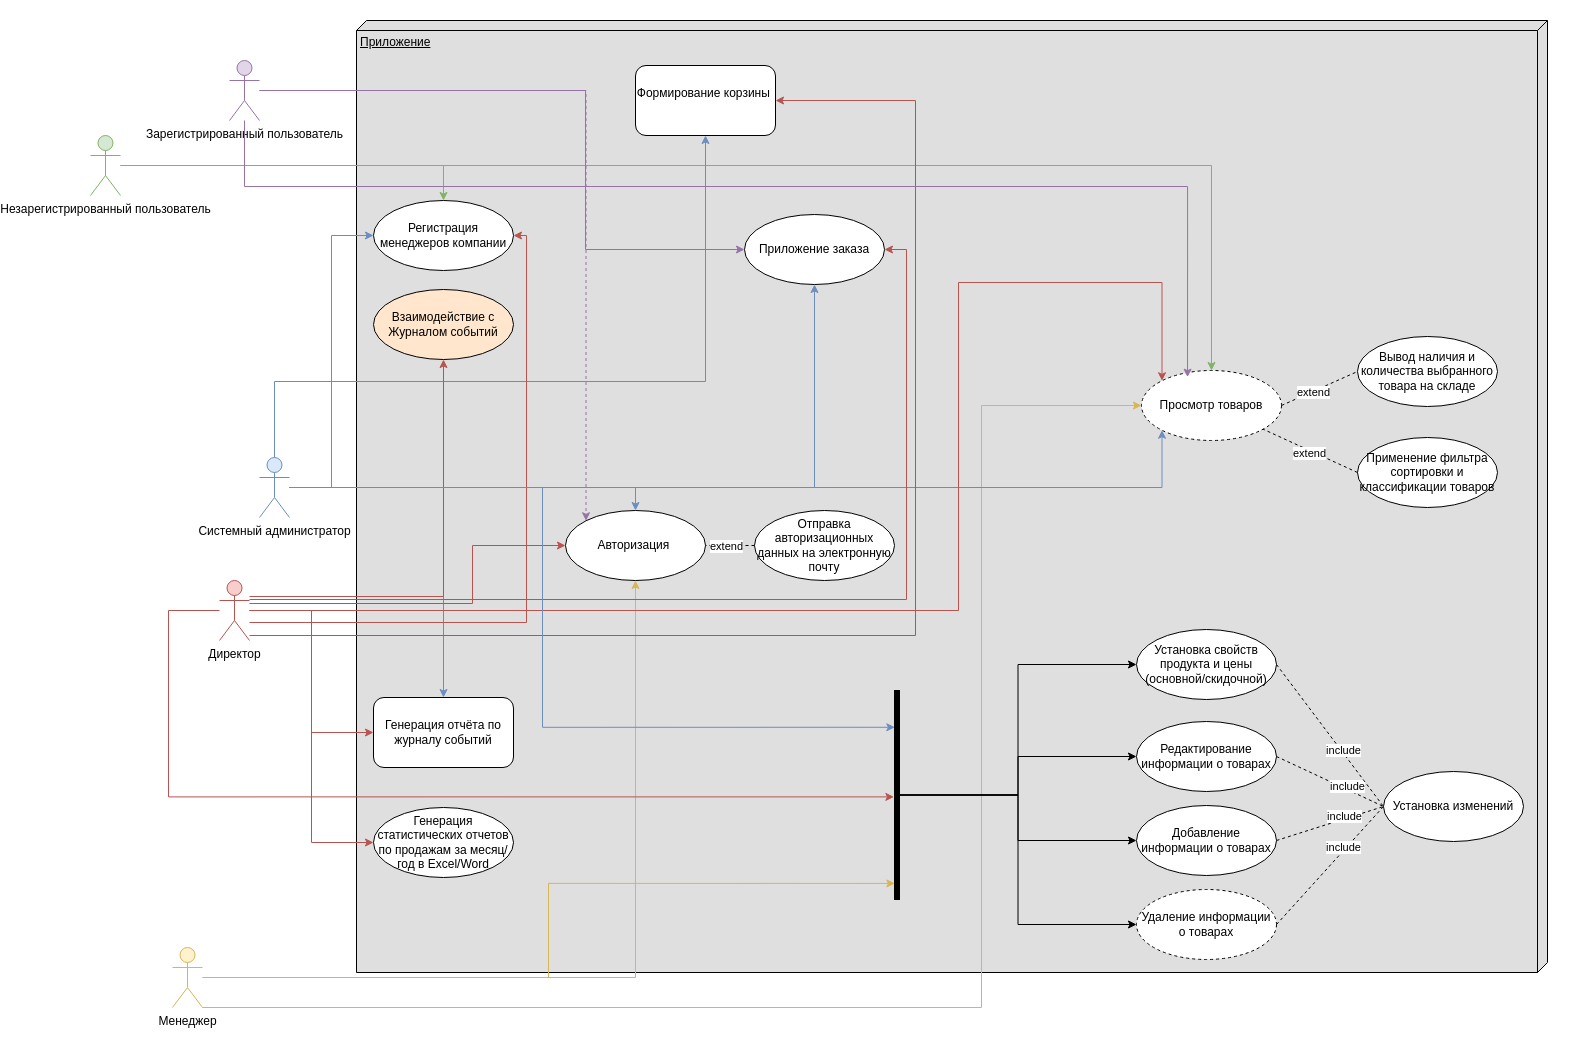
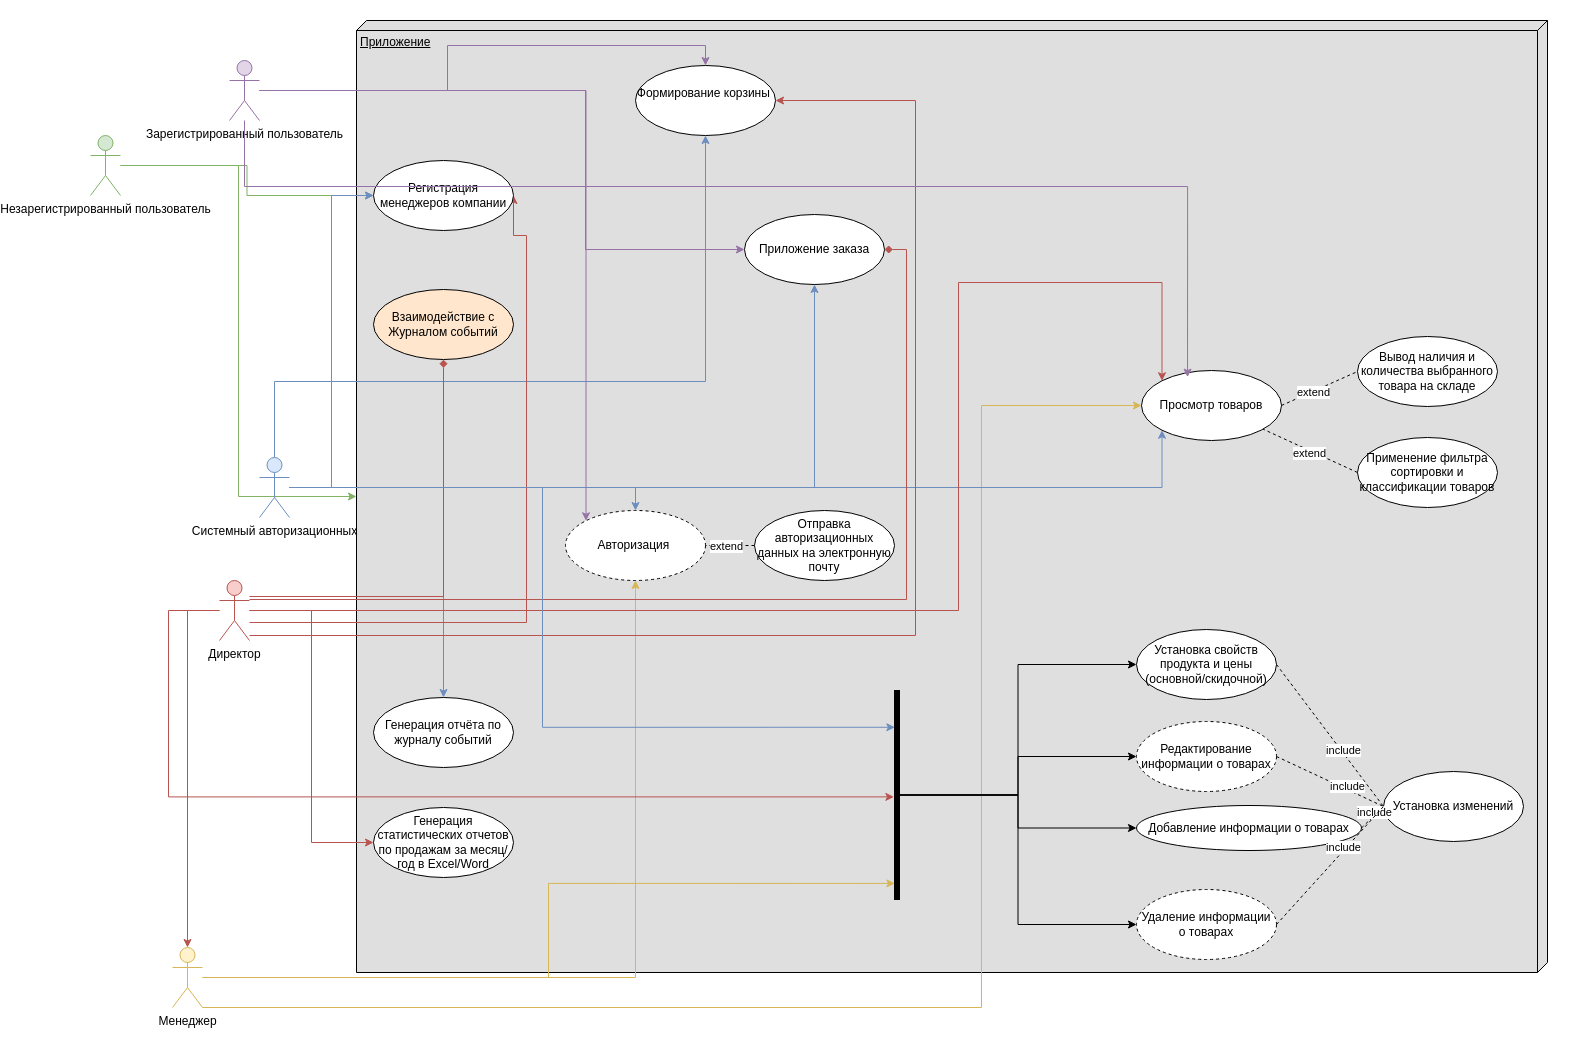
edge "Зарегистрированный пользователь" -> "Формирование корзины": added
node "Формирование корзины": shape rounded rectangle -> ellipse
edge "Незарегистрированный пользователь" -> "Просмотр товаров": now "Незарегистрированный пользователь" -> "Приложение"
node "Регистрация менеджеров компании": moved (444, 236) -> (444, 196)
edge "Директор" -> "Приложение заказа": arrowhead classic -> diamond
edge "Директор" -> "Взаимодействие с Журналом событий": arrowhead classic -> diamond
edge "Зарегистрированный пользователь" -> "Авторизация": style dashed -> solid
node "Просмотр товаров": style dashed -> solid
node "Системный администратор": label "Системный администратор" -> "Системный авторизационных"
node "Авторизация": style solid -> dashed
edge "Директор" -> "Авторизация": removed
edge "Директор" -> "Генерация отчёта по журналу событий": now "Директор" -> "Менеджер"
node "Генерация отчёта по журналу событий": shape rounded rectangle -> ellipse
node "Редактирование информации о товарах": style solid -> dashed
node "Добавление информации о товарах": size 140x70 -> 225x45
